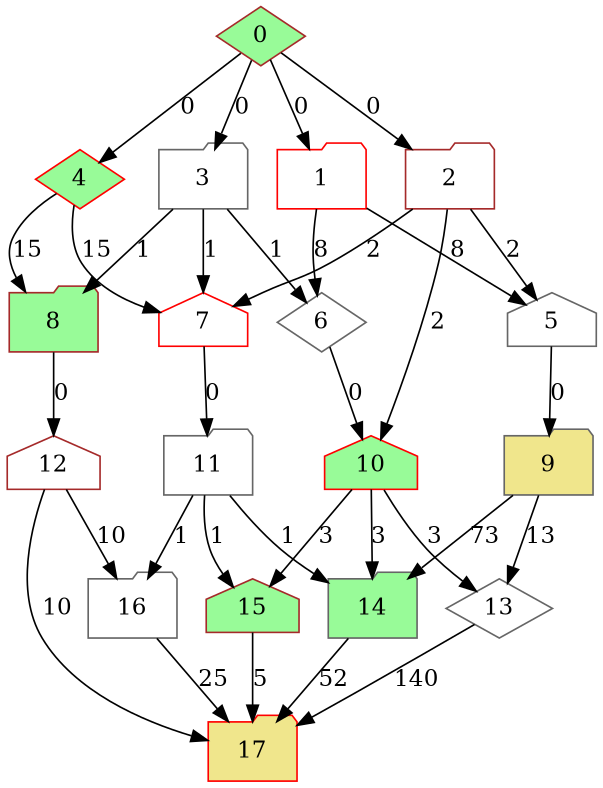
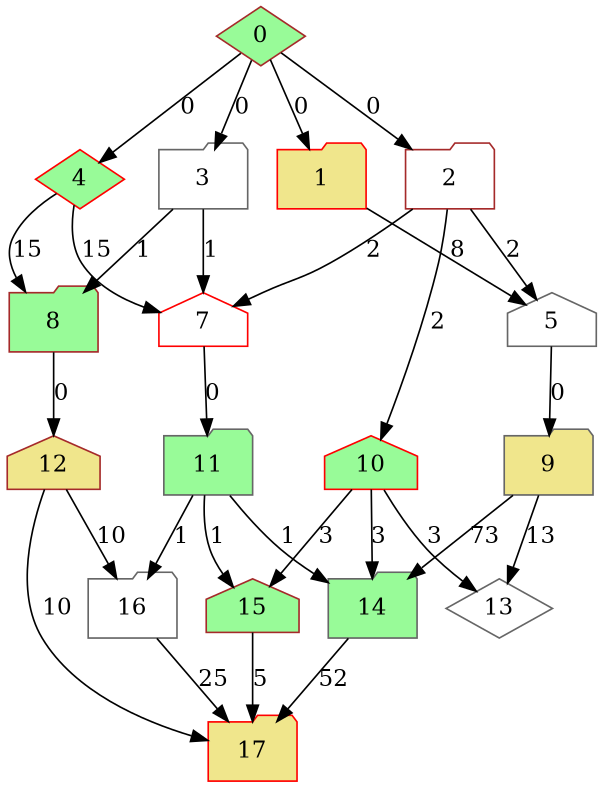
node "1": fillcolor white -> khaki
node "6": removed
node "12": fillcolor white -> khaki
node "11": fillcolor white -> palegreen
edge "13" -> "17": removed, label "140"
